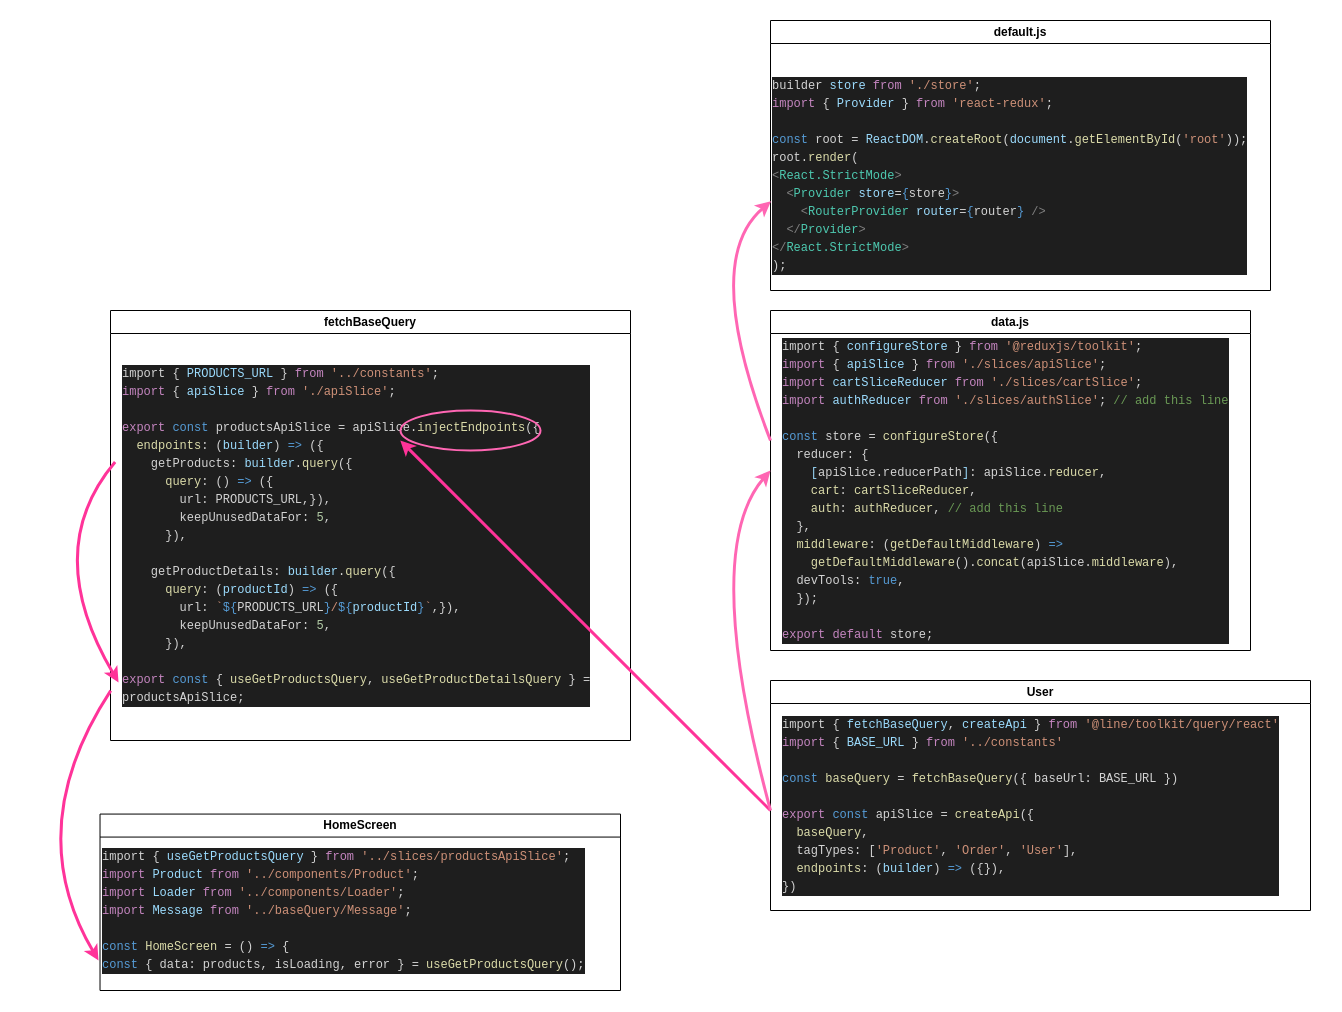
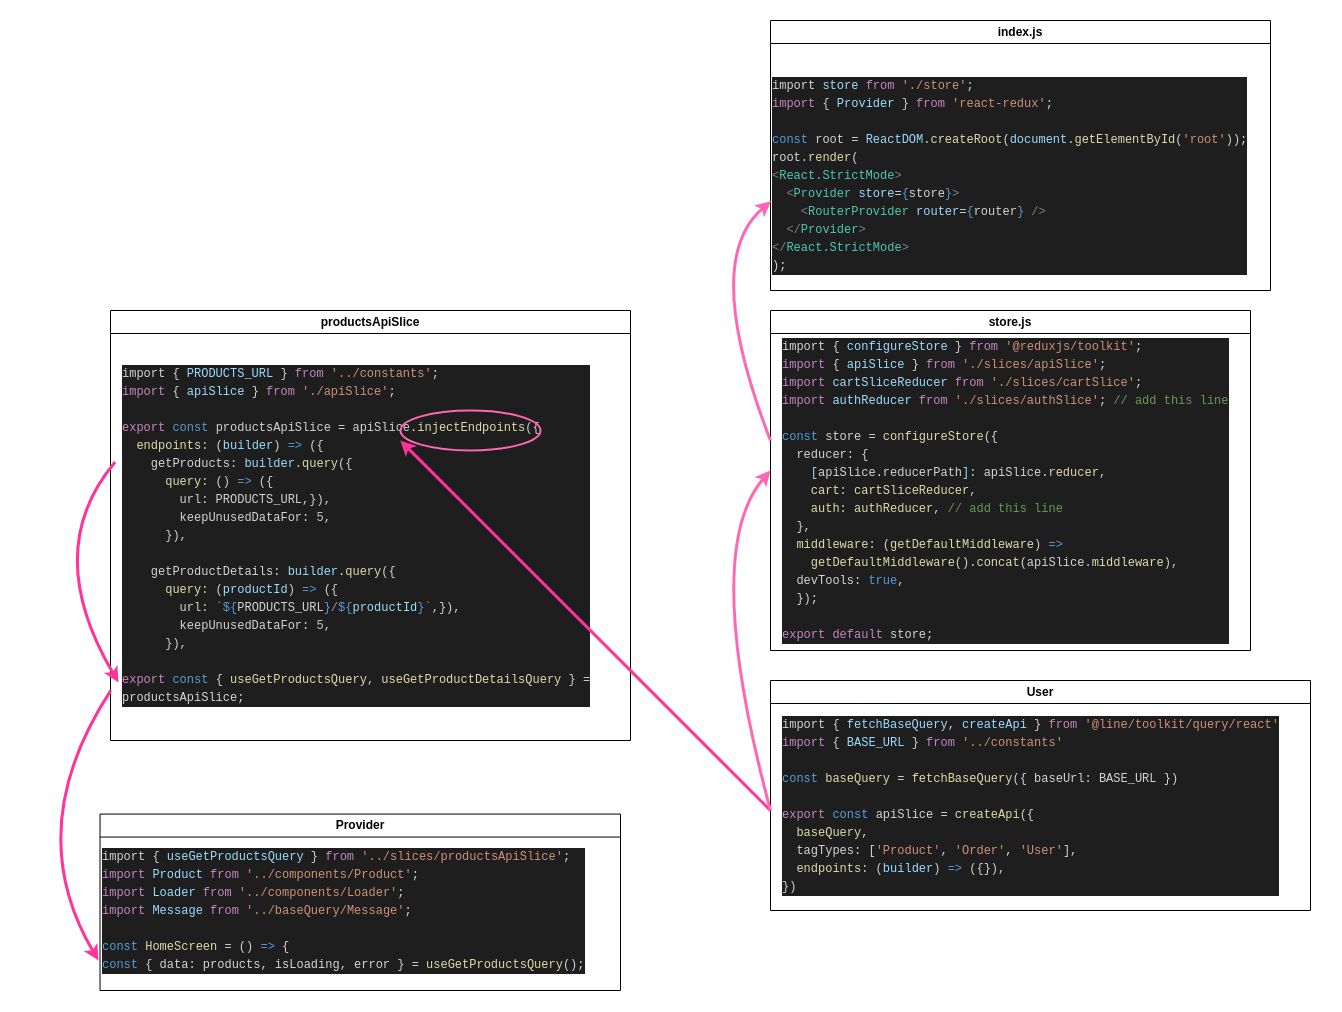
node "default.js": label "default.js" -> "index.js"
node "builder store from './store'; import { Provider } from 'react-redux'; const root = ReactDOM.createRoot(document.getElementById('root')); root.render( <React.StrictMode> <Provider store={store}> <RouterProvider router={router} /> </Provider> </React.StrictMode> );": label "builder store from './store'; import { Provider } from 'react-redux'; const root = ReactDOM.createRoot(document.getElementById('root')); root.render( <React.StrictMode> <Provider store={store}> <RouterProvider router={router} /> </Provider> </React.StrictMode> );" -> "import store from './store'; import { Provider } from 'react-redux'; const root = ReactDOM.createRoot(document.getElementById('root')); root.render( <React.StrictMode> <Provider store={store}> <RouterProvider router={router} /> </Provider> </React.StrictMode> );"
node "fetchBaseQuery": label "fetchBaseQuery" -> "productsApiSlice"
node "data.js": label "data.js" -> "store.js"
node "HomeScreen": label "HomeScreen" -> "Provider"
